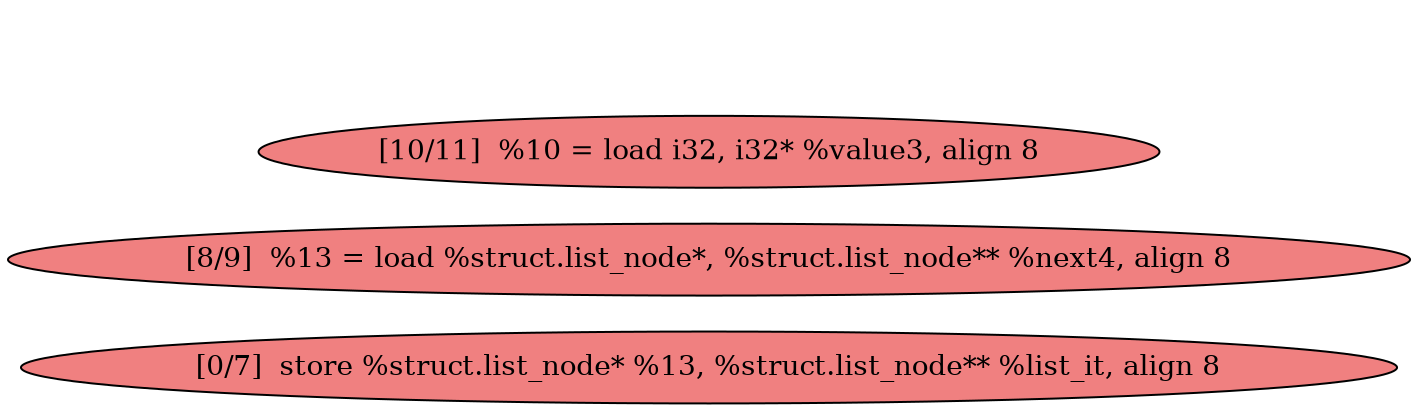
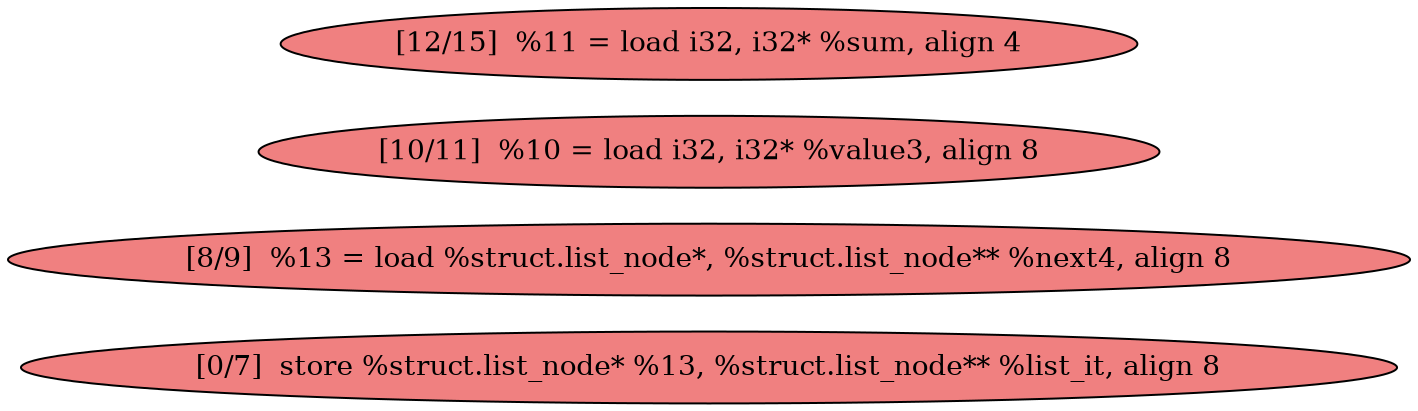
node "[12/15]  %11 = load i32, i32* %sum, align 4": added
